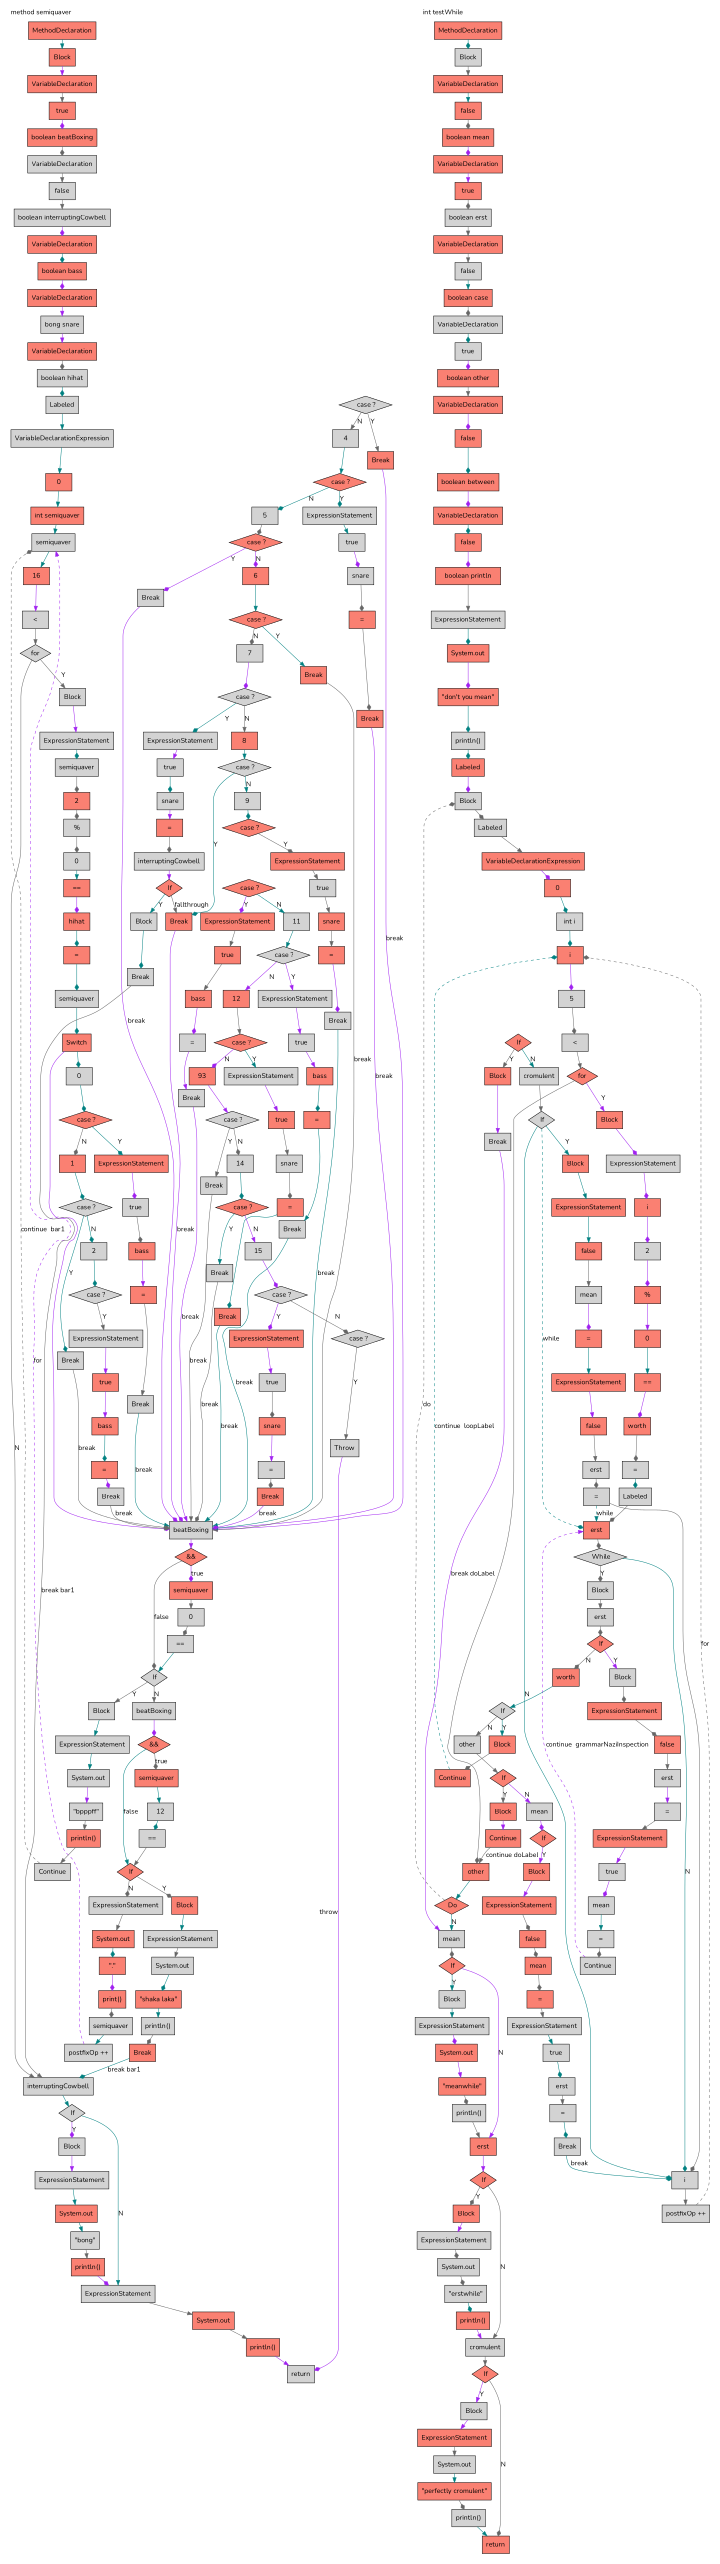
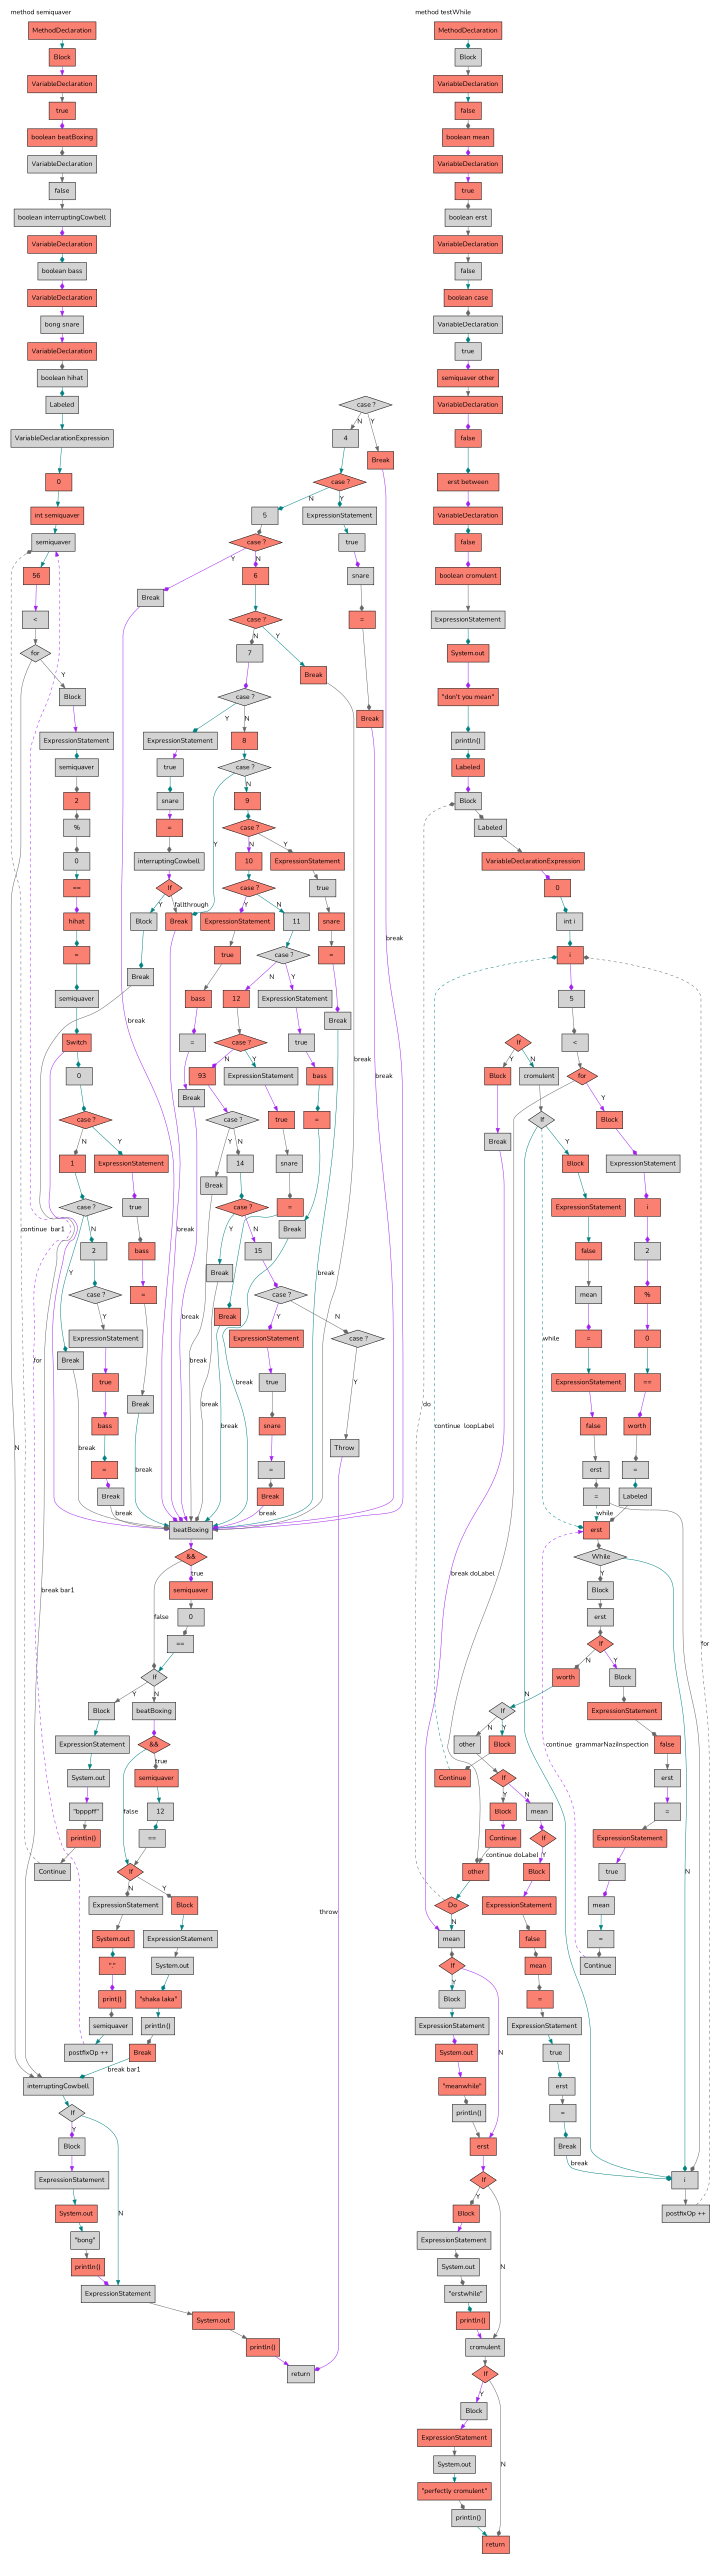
cluster "int testWhile": label "int testWhile" -> "method testWhile"
node "boolean bass": fillcolor salmon -> lightgrey
node "boolean other": label "boolean other" -> "semiquaver other"
node "boolean between": label "boolean between" -> "erst between"
node "16": label "16" -> "56"
node "boolean println": label "boolean println" -> "boolean cromulent"
node "9": fillcolor lightgrey -> salmon
node "10": added
